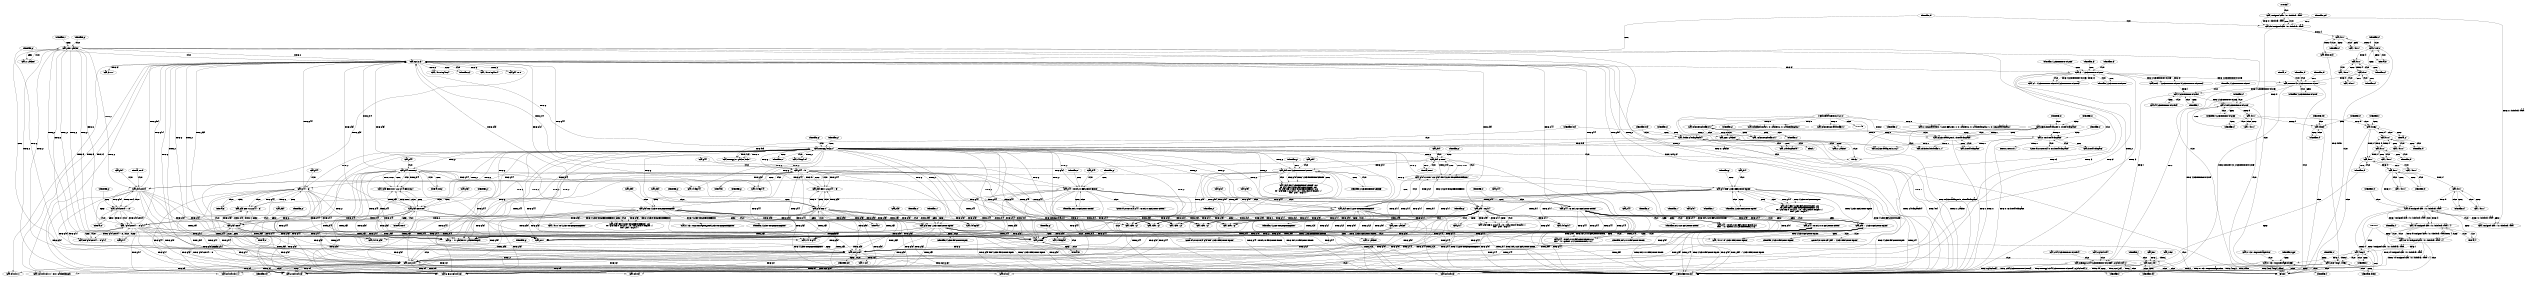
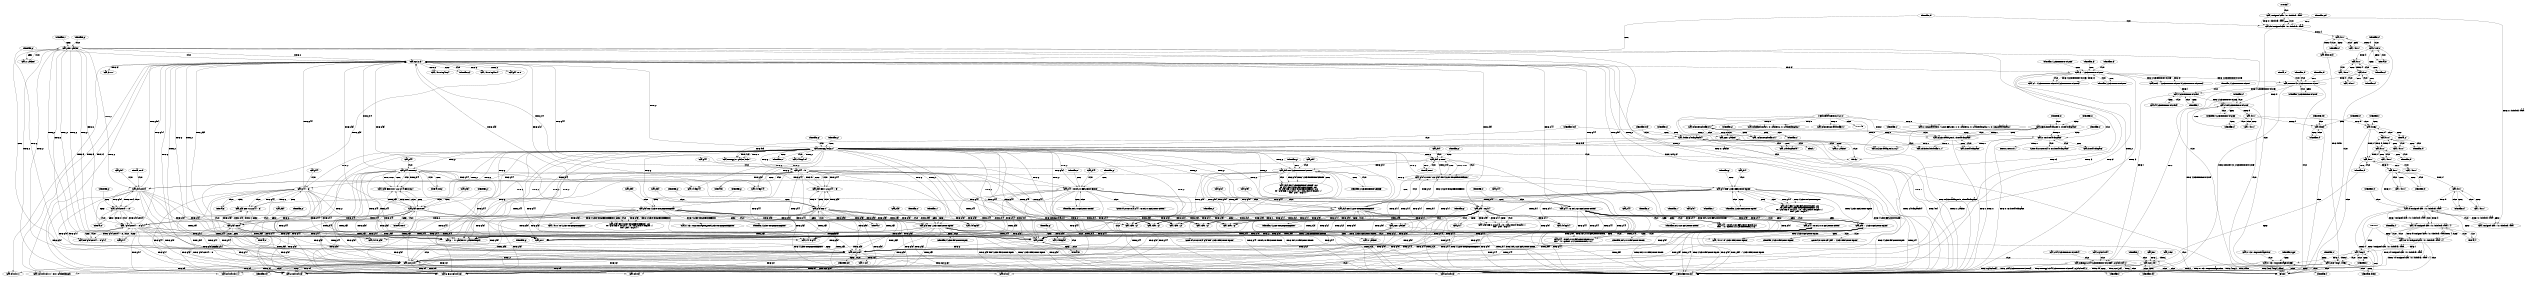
edge "(Call,n2s(p,cl))" -> "(Call,memcpy(buf,p,n))": reversed
edge "(Call,p[2] == SSL2_MT_CLIENT_HELLO)" -> "(ControlStructure,if (p[3] == SSL3_VERSION_MAJOR))": now "(Call,p[2] == SSL2_MT_CLIENT_HELLO)" -> "(Call,n2s(p,csl))"
edge "(Call,p[3] == 0x00)" -> "(Call,n2s(p,sil))": added, label "DDG: p[3]"
